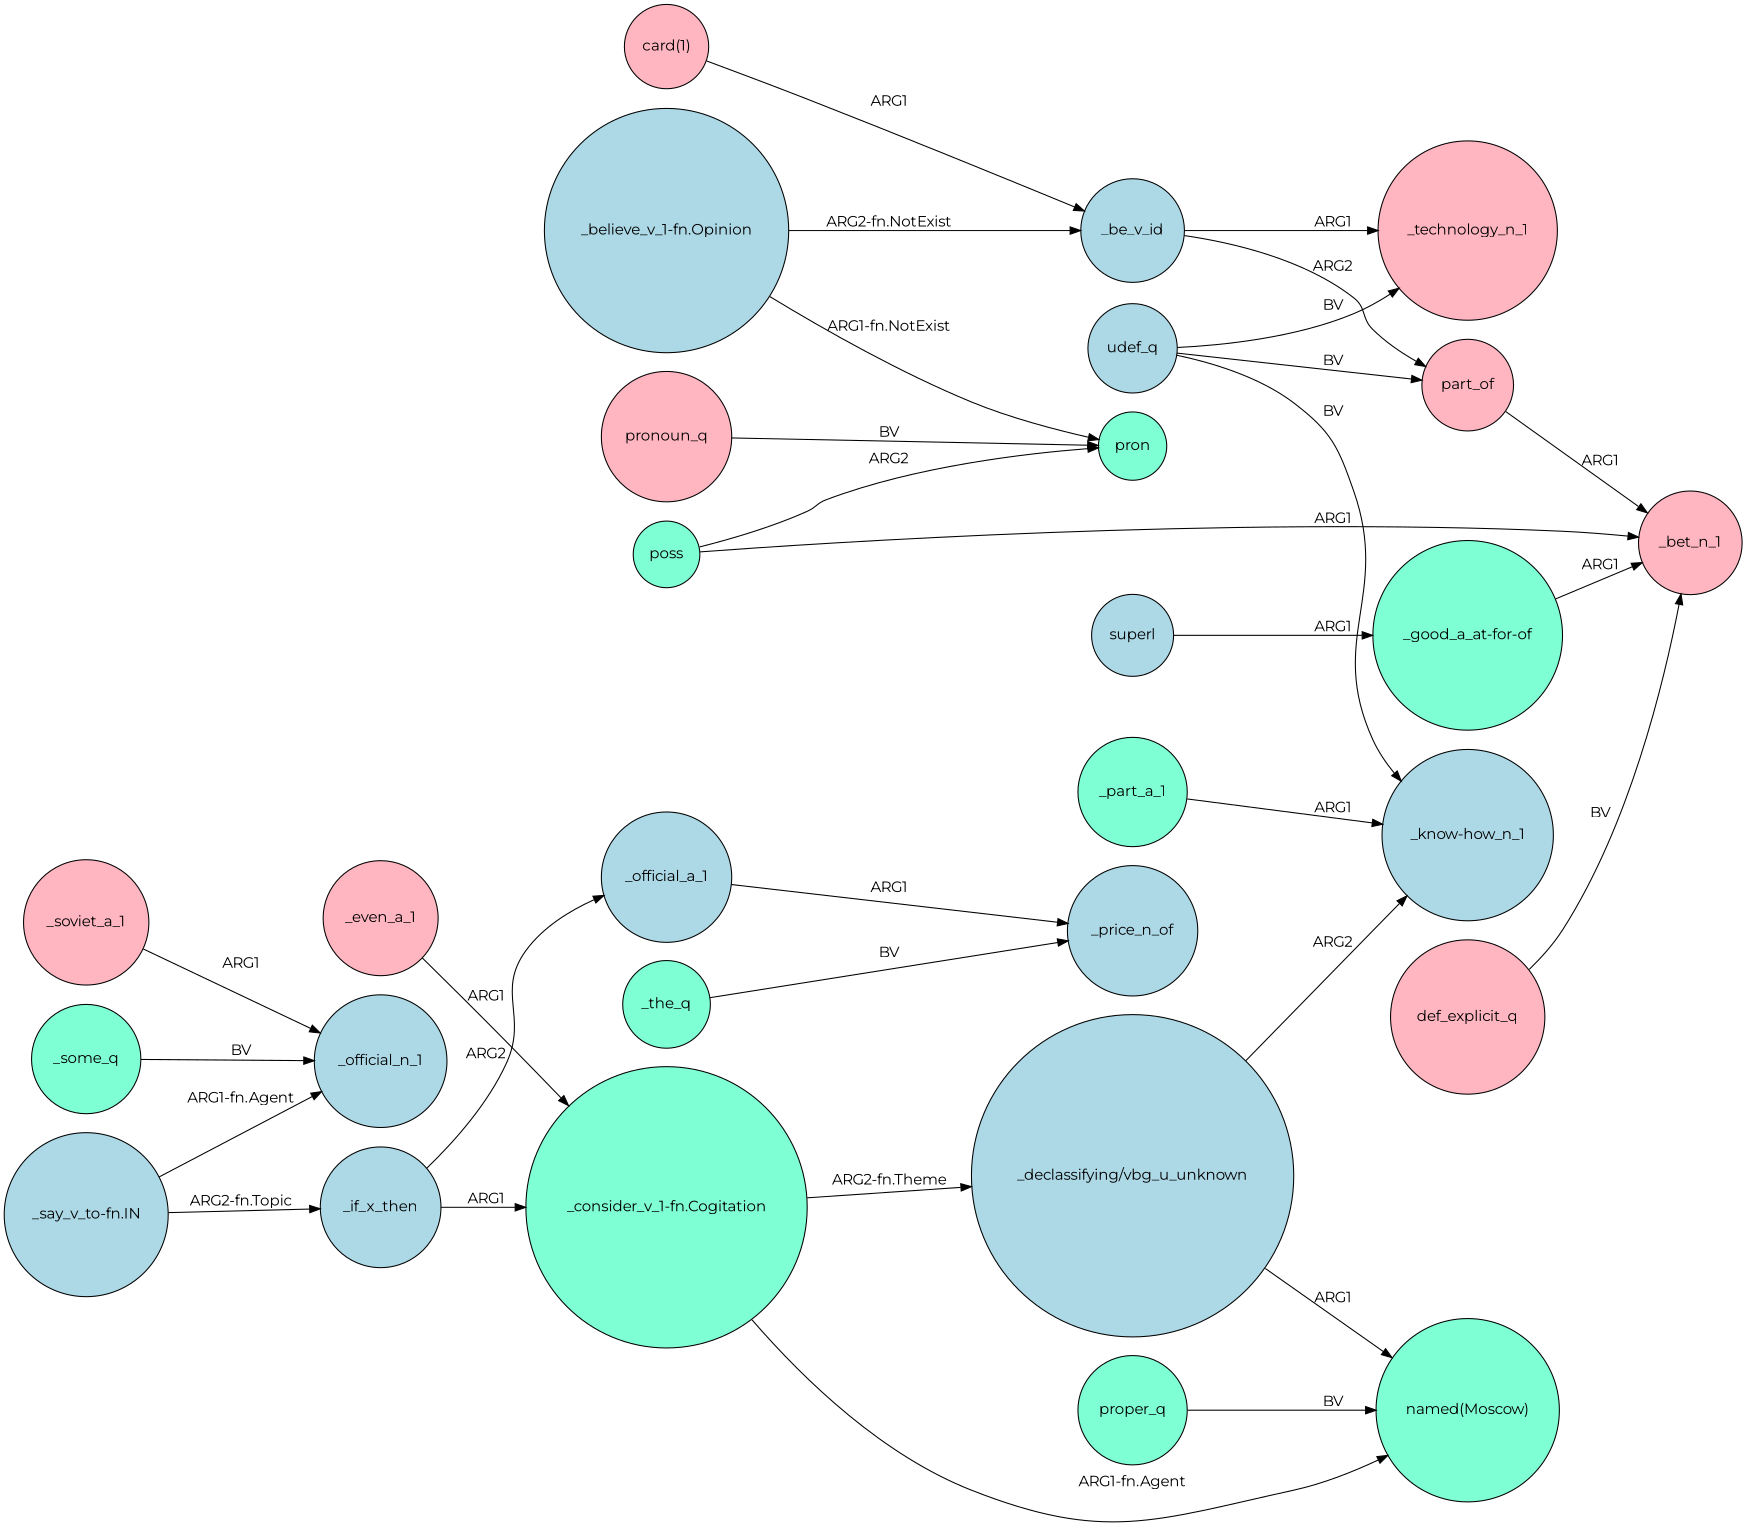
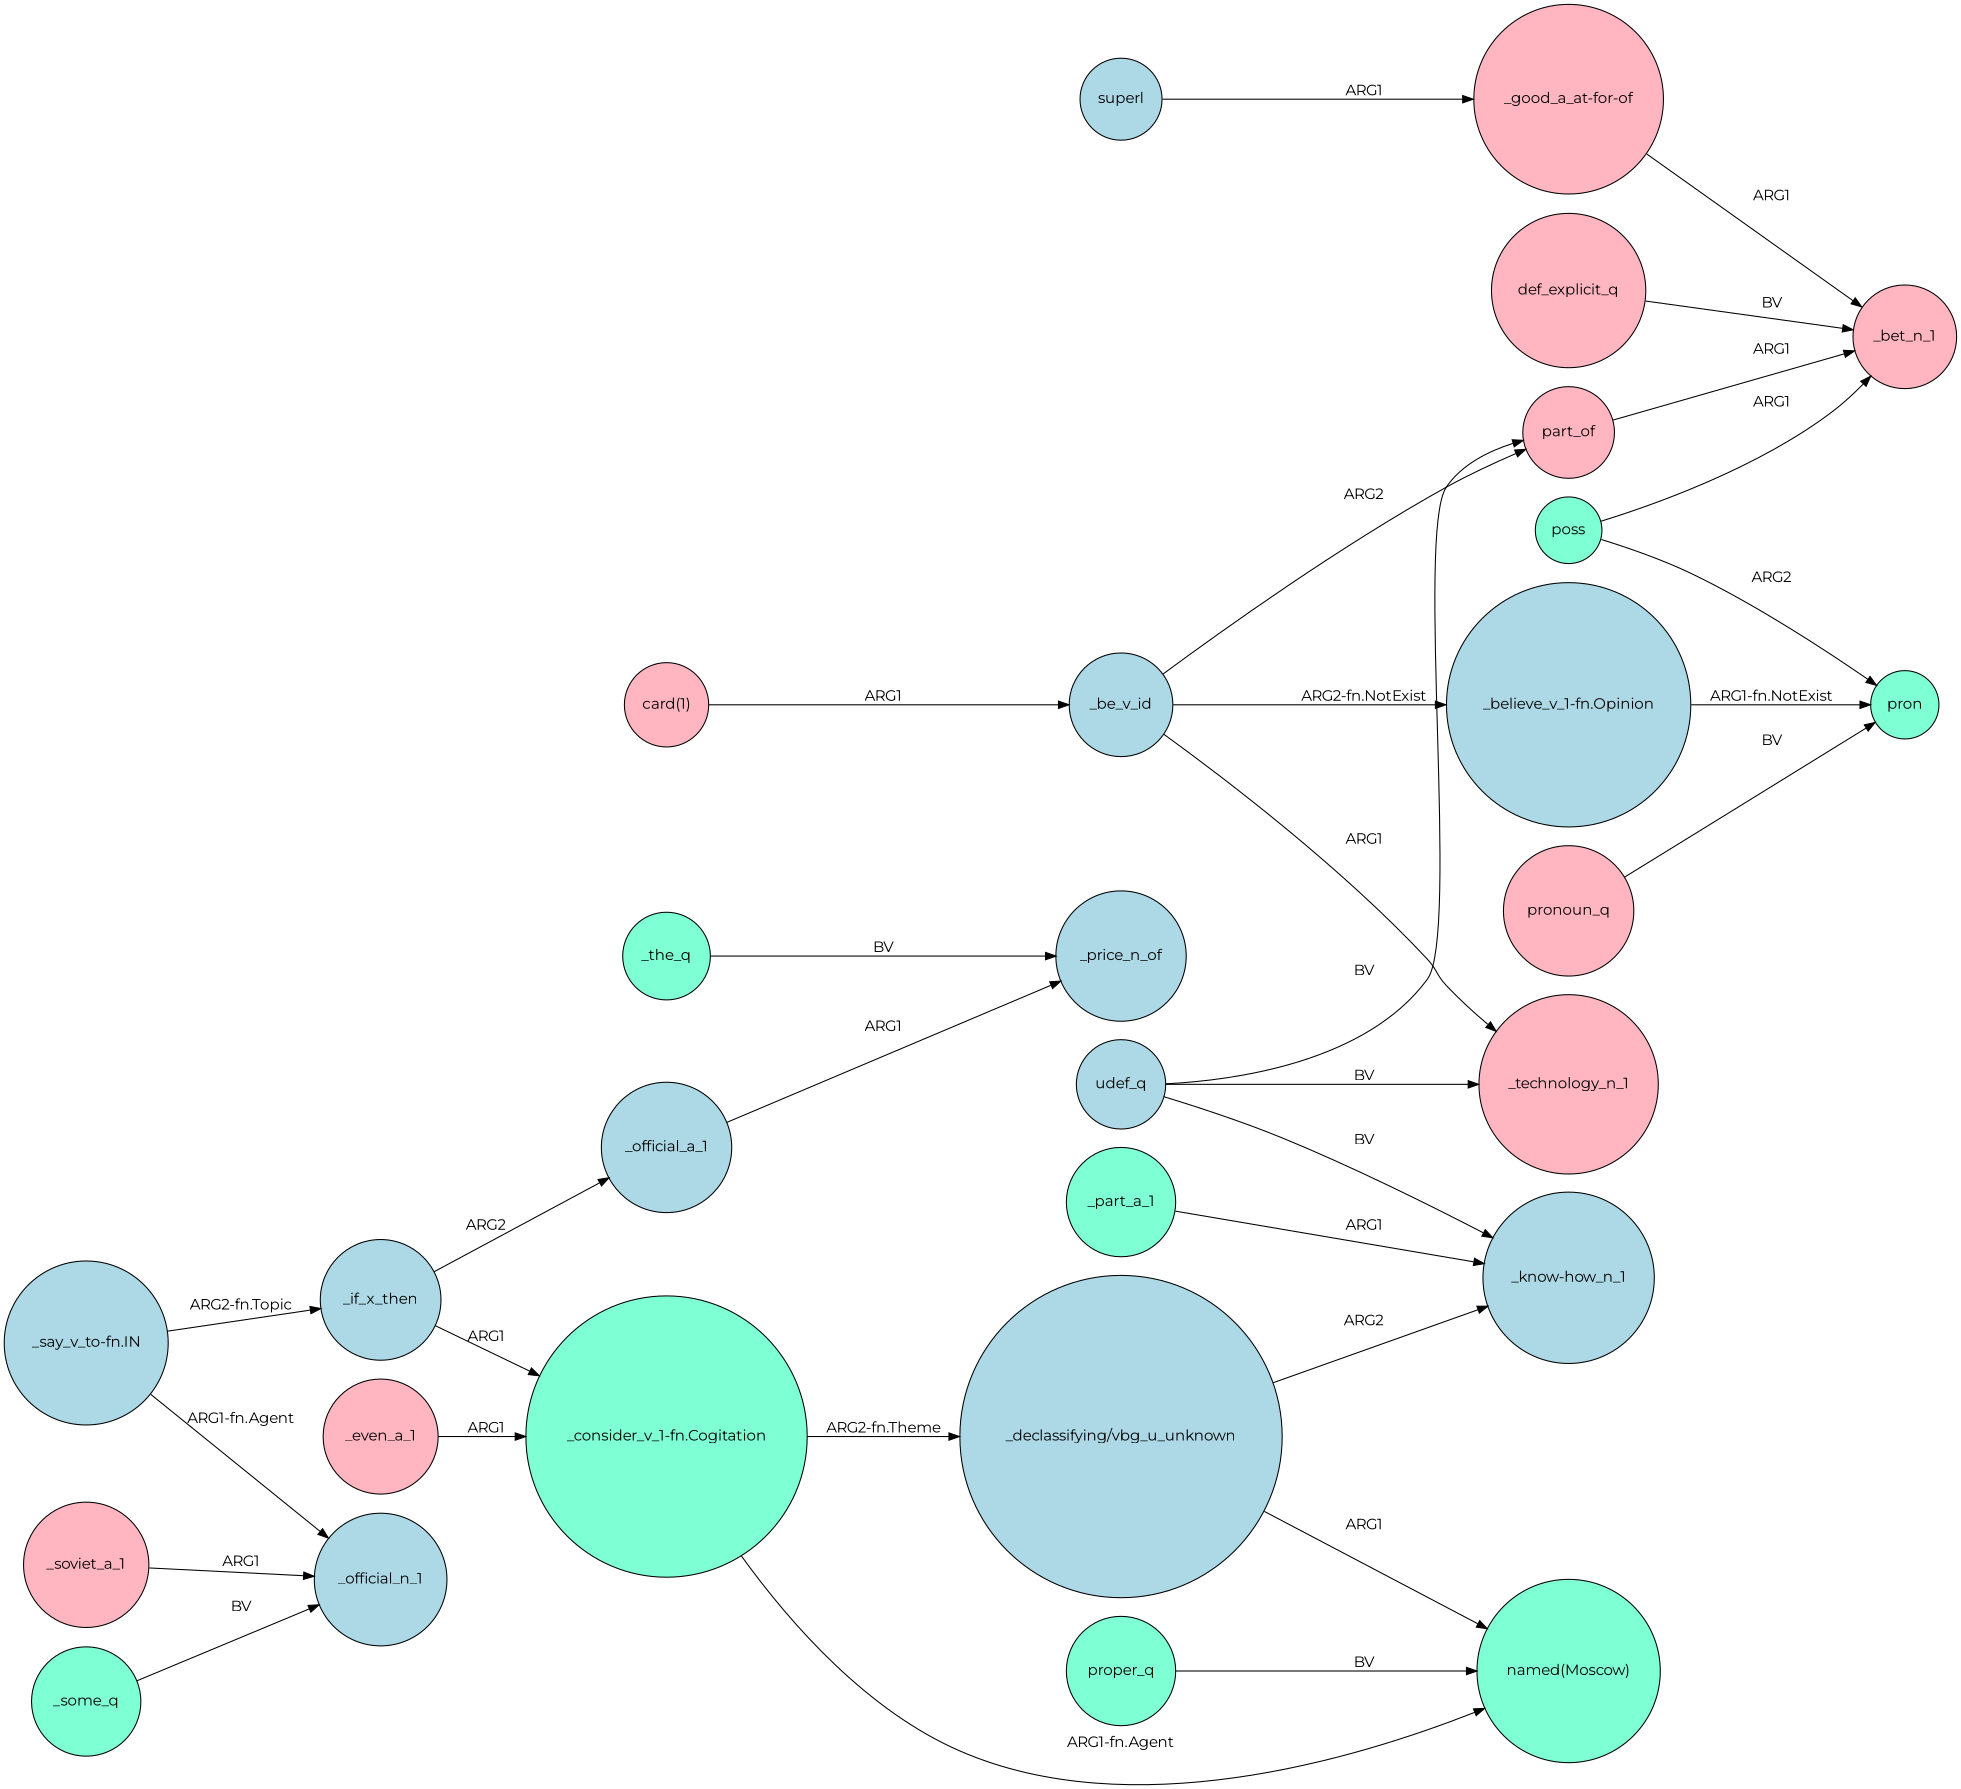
edge "_believe_v_1-fn.Opinion" -> "_be_v_id": reversed
node "_good_a_at-for-of": fillcolor aquamarine -> lightpink
